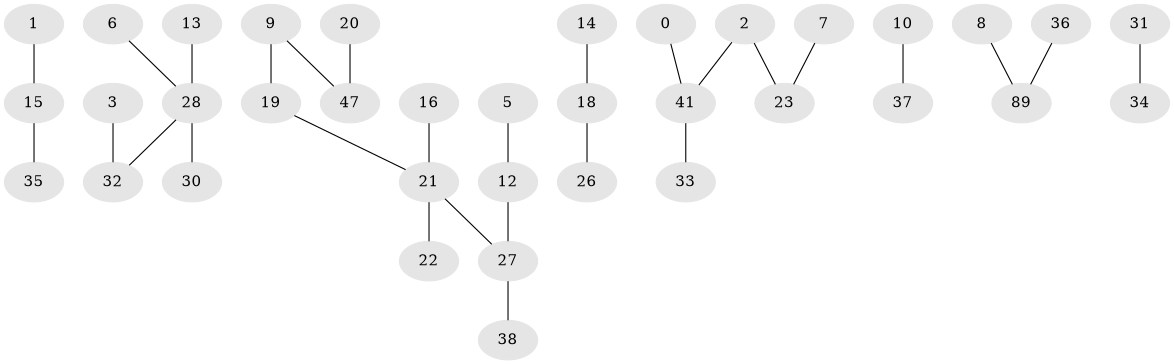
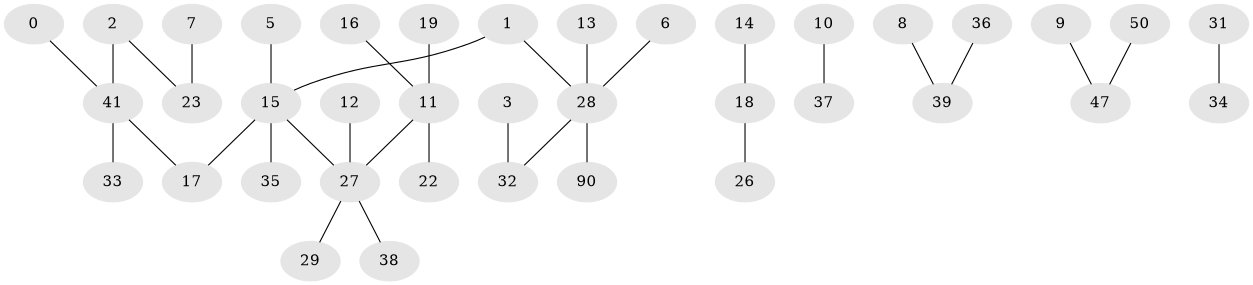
node "20": label "20" -> "50"
edge "9" -- "19": removed
edge "1" -- "28": added
node "89": label "89" -> "39"
edge "15" -- "27": added
edge "5" -- "12": now "5" -- "15"
node "30": label "30" -> "90"
node "17": added
node "21": label "21" -> "11"
node "29": added
